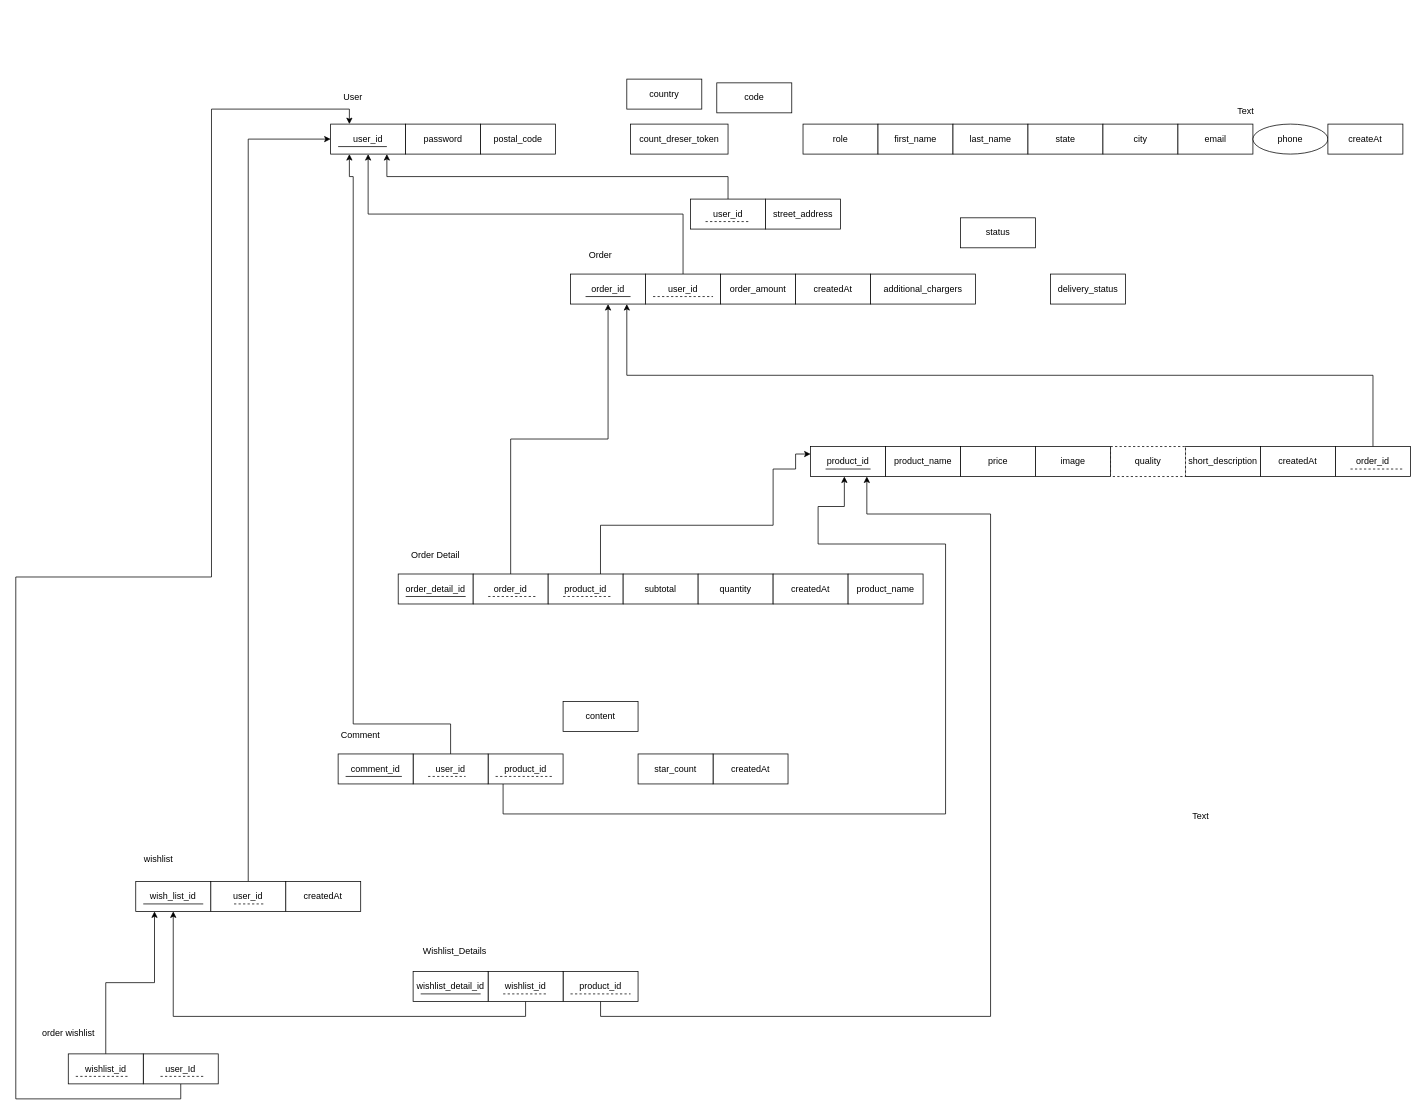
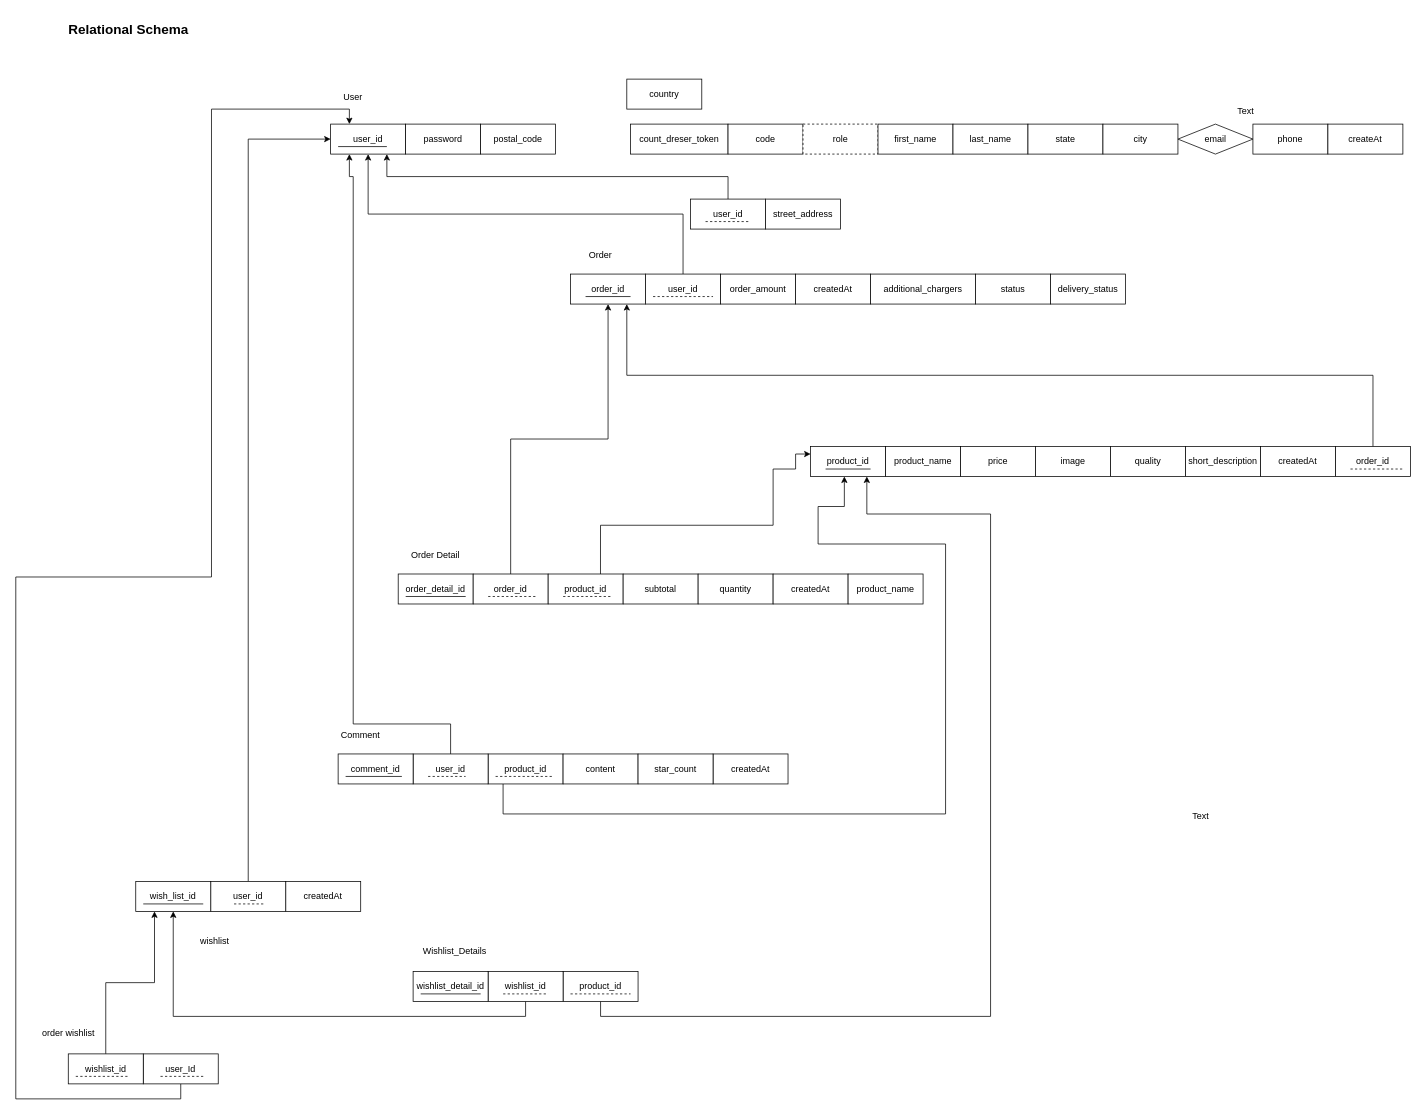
node "Relational Schema": added
node "code": moved (754, 98) -> (765, 139)
node "role": style solid -> dashed
node "email": shape rectangle -> diamond
node "phone": shape ellipse -> rectangle
node "status": moved (998, 233) -> (1013, 289)
node "quality": style dashed -> solid
node "content": moved (600, 717) -> (600, 769)
node "wishlist": moved (158, 859) -> (214, 942)
